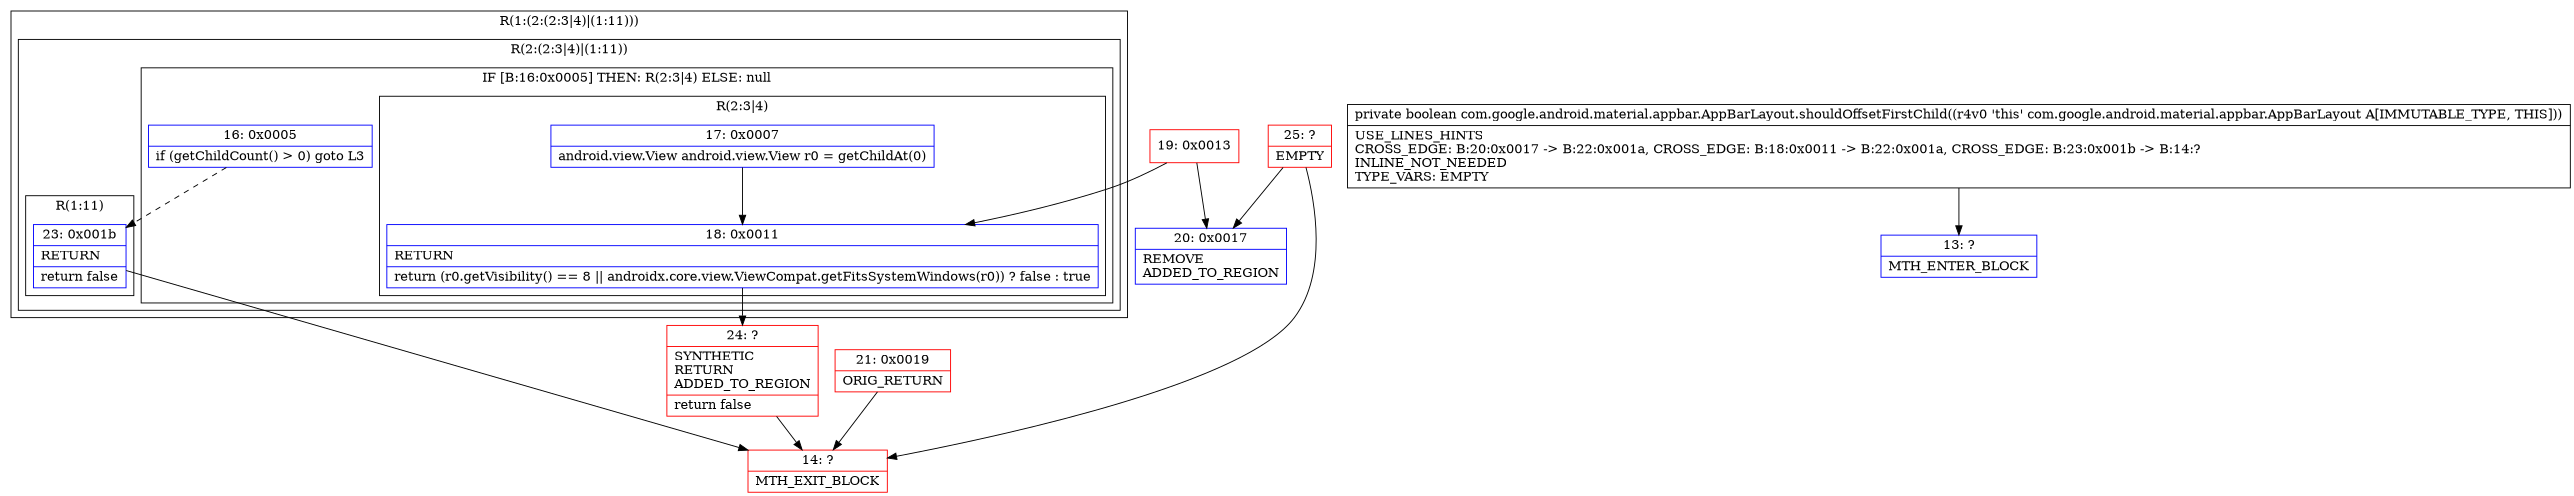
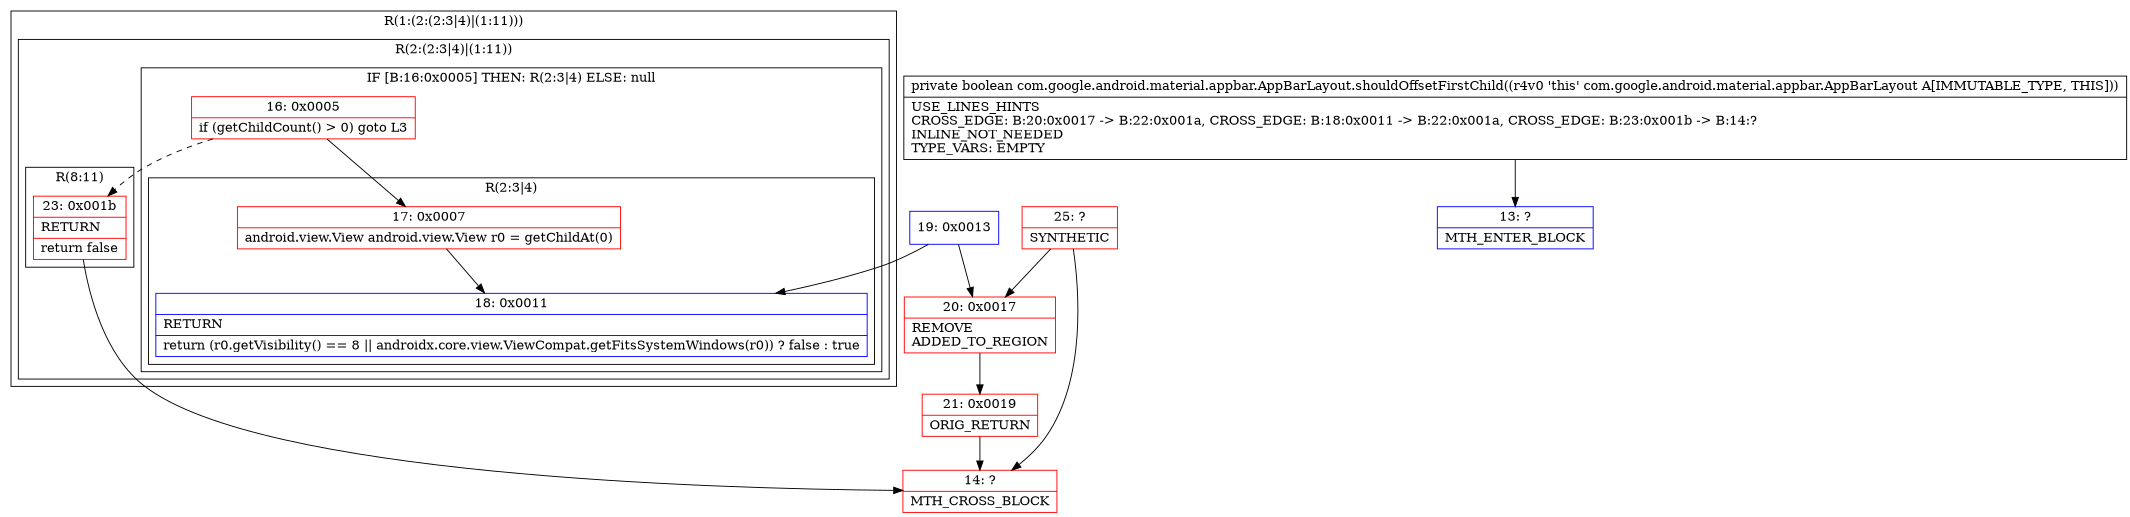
node "16: 0x0005": color blue -> red
node "17: 0x0007": color blue -> red
node "19: 0x0013": color red -> blue
node "25: ?": text "EMPTY" -> "SYNTHETIC"
edge "16: 0x0005" -> "17: 0x0007": added
cluster "R(1:11)": label "R(1:11)" -> "R(8:11)"
node "23: 0x001b": color blue -> red
node "20: 0x0017": color blue -> red
edge "20: 0x0017" -> "21: 0x0019": added
node "24: ?": removed
node "14: ?": text "MTH_EXIT_BLOCK" -> "MTH_CROSS_BLOCK"
